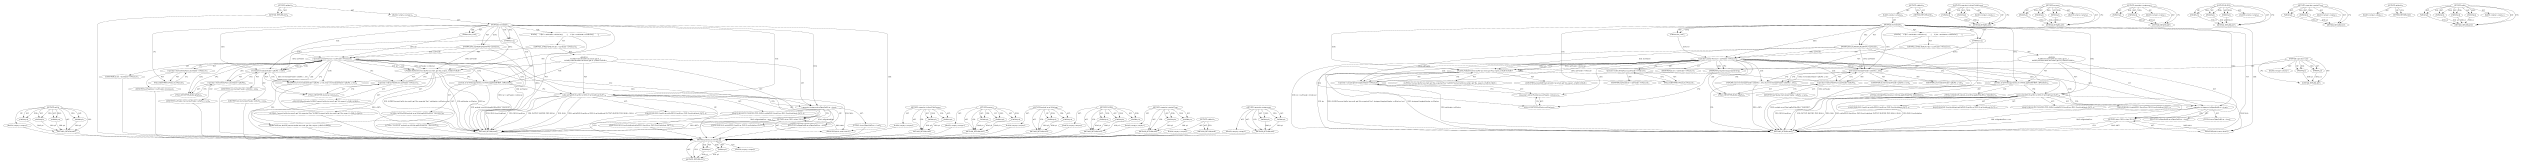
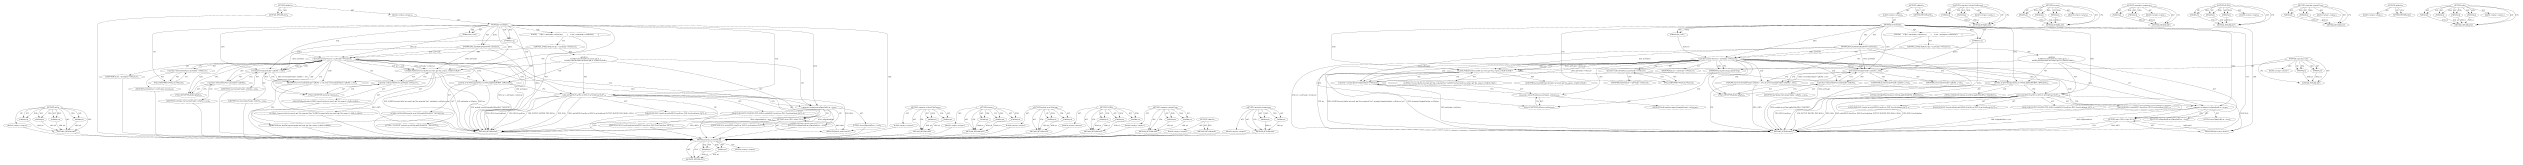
node "(IDENTIFIER,outHeader,(unsigned long)outHeader->nAllocLen)": added
